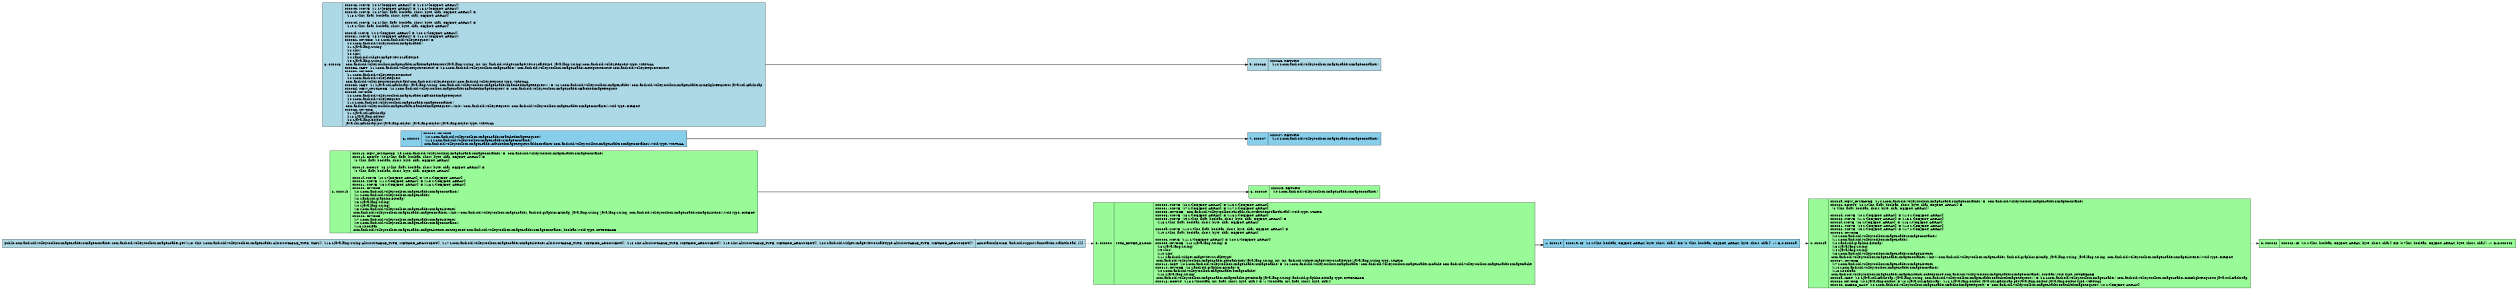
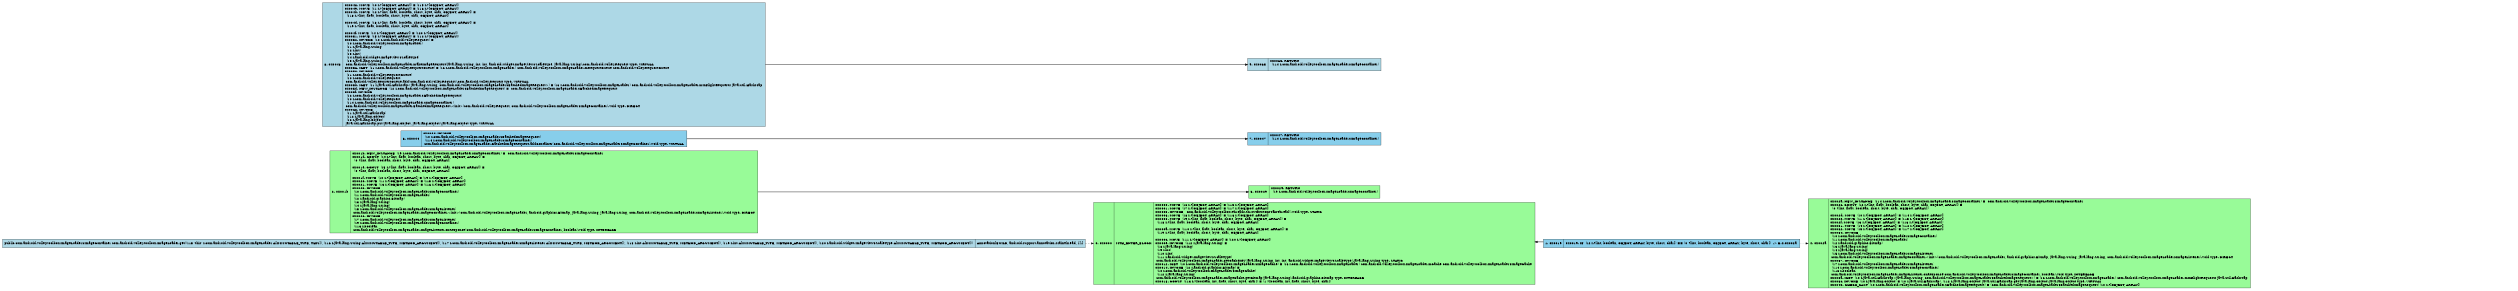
node "5: 0x0042": removed
edge "0: 0x0000" -> "1: 0x0019": reversed
